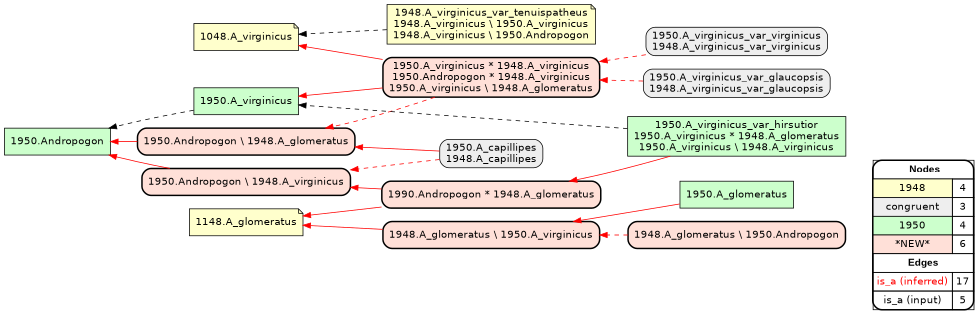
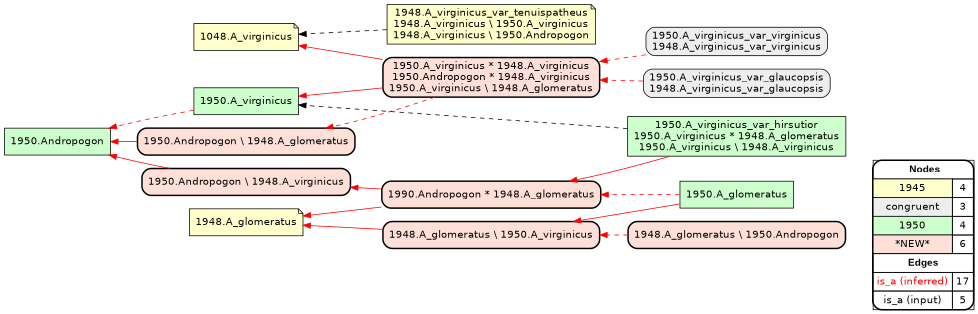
edge "1950.A_virginicus" -> "1950.Andropogon": color #000000 -> #ff0000
node "1950.A_capillipes 1948.A_capillipes": removed
node "Nodes": text "1948" -> "1945"
edge "1950.A_glomeratus" -> "1990.Andropogon * 1948.A_glomeratus": added
node "1148.A_glomeratus": label "1148.A_glomeratus" -> "1948.A_glomeratus"
